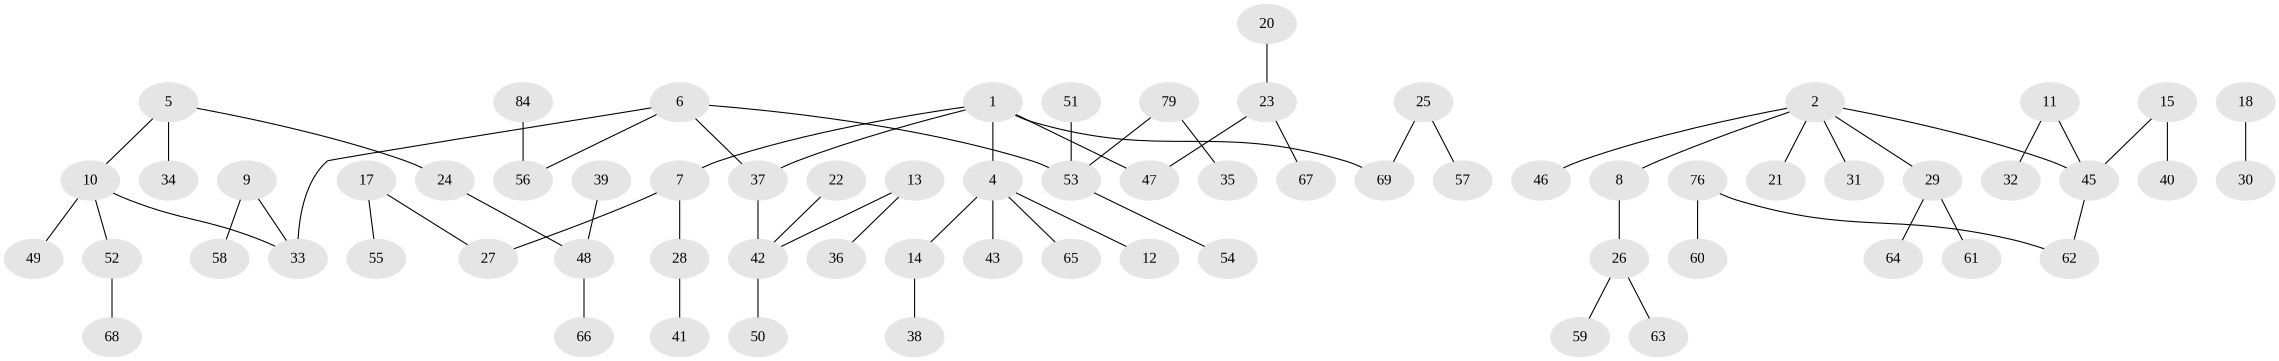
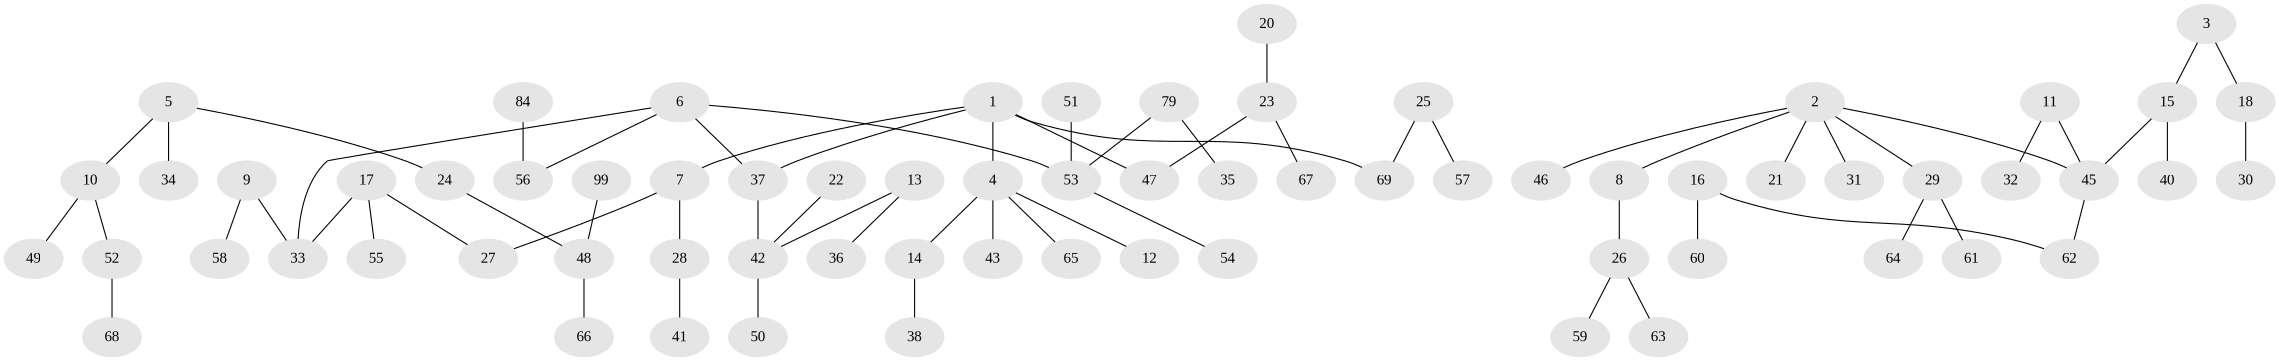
node "3": added
node "39": label "39" -> "99"
node "76": label "76" -> "16"
edge "10" -- "33": now "17" -- "33"
